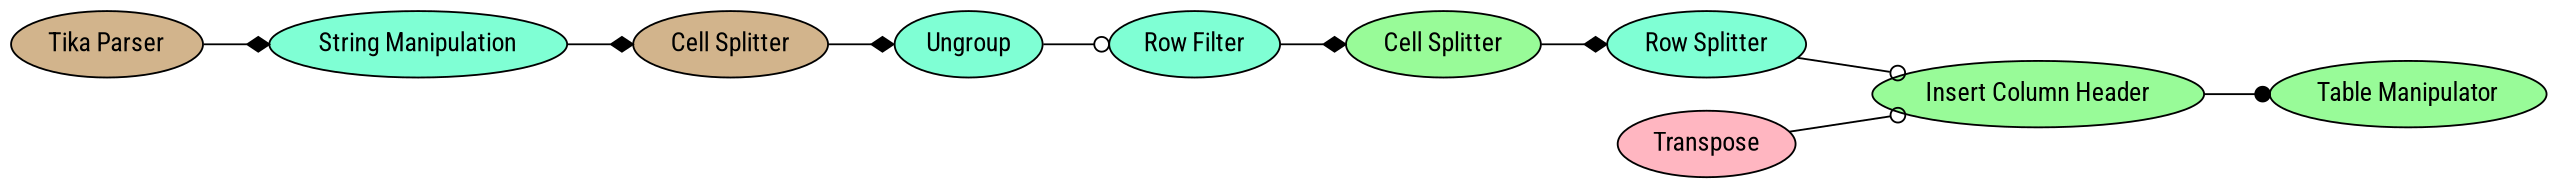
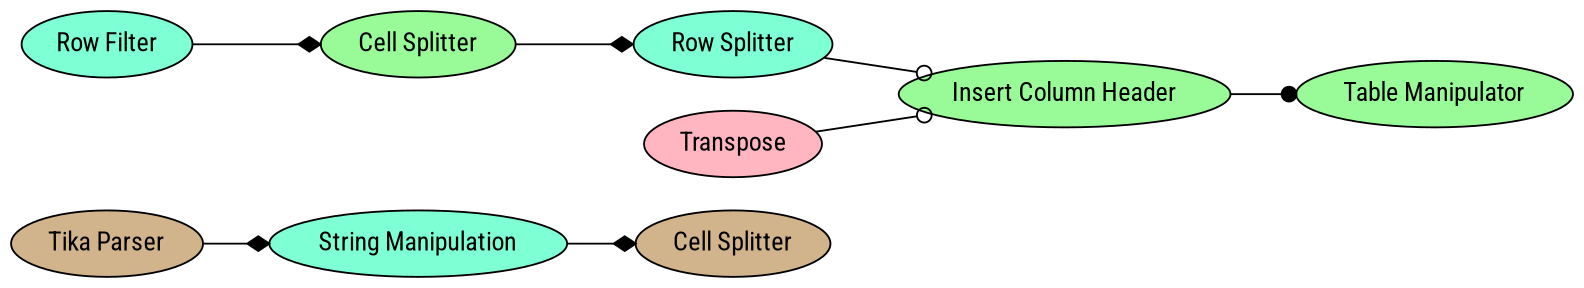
node "Ungroup": removed
